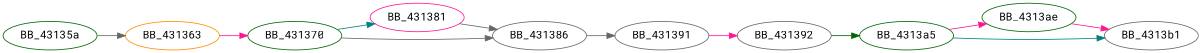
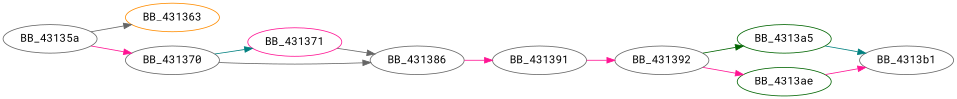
node "BB_431381": label "BB_431381" -> "BB_431371"
edge "BB_4313a5" -> "BB_4313ae": now "BB_431392" -> "BB_4313ae"
node "BB_43135a": color darkgreen -> gray40
edge "BB_431363" -> "BB_431370": now "BB_43135a" -> "BB_431370"
node "BB_431370": color darkgreen -> gray40
edge "BB_431386" -> "BB_431391": color gray40 -> deeppink
